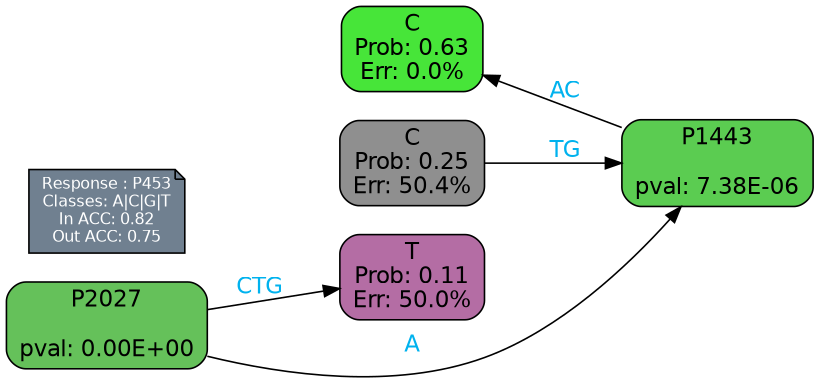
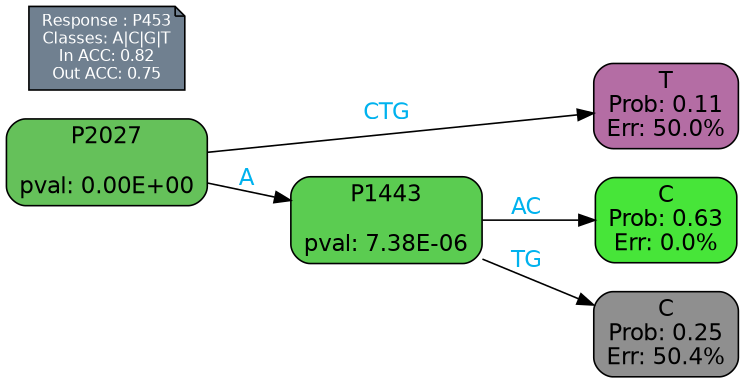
edge "C Prob: 0.25 Err: 50.4%" -> "P1443 pval: 7.38E-06": reversed
